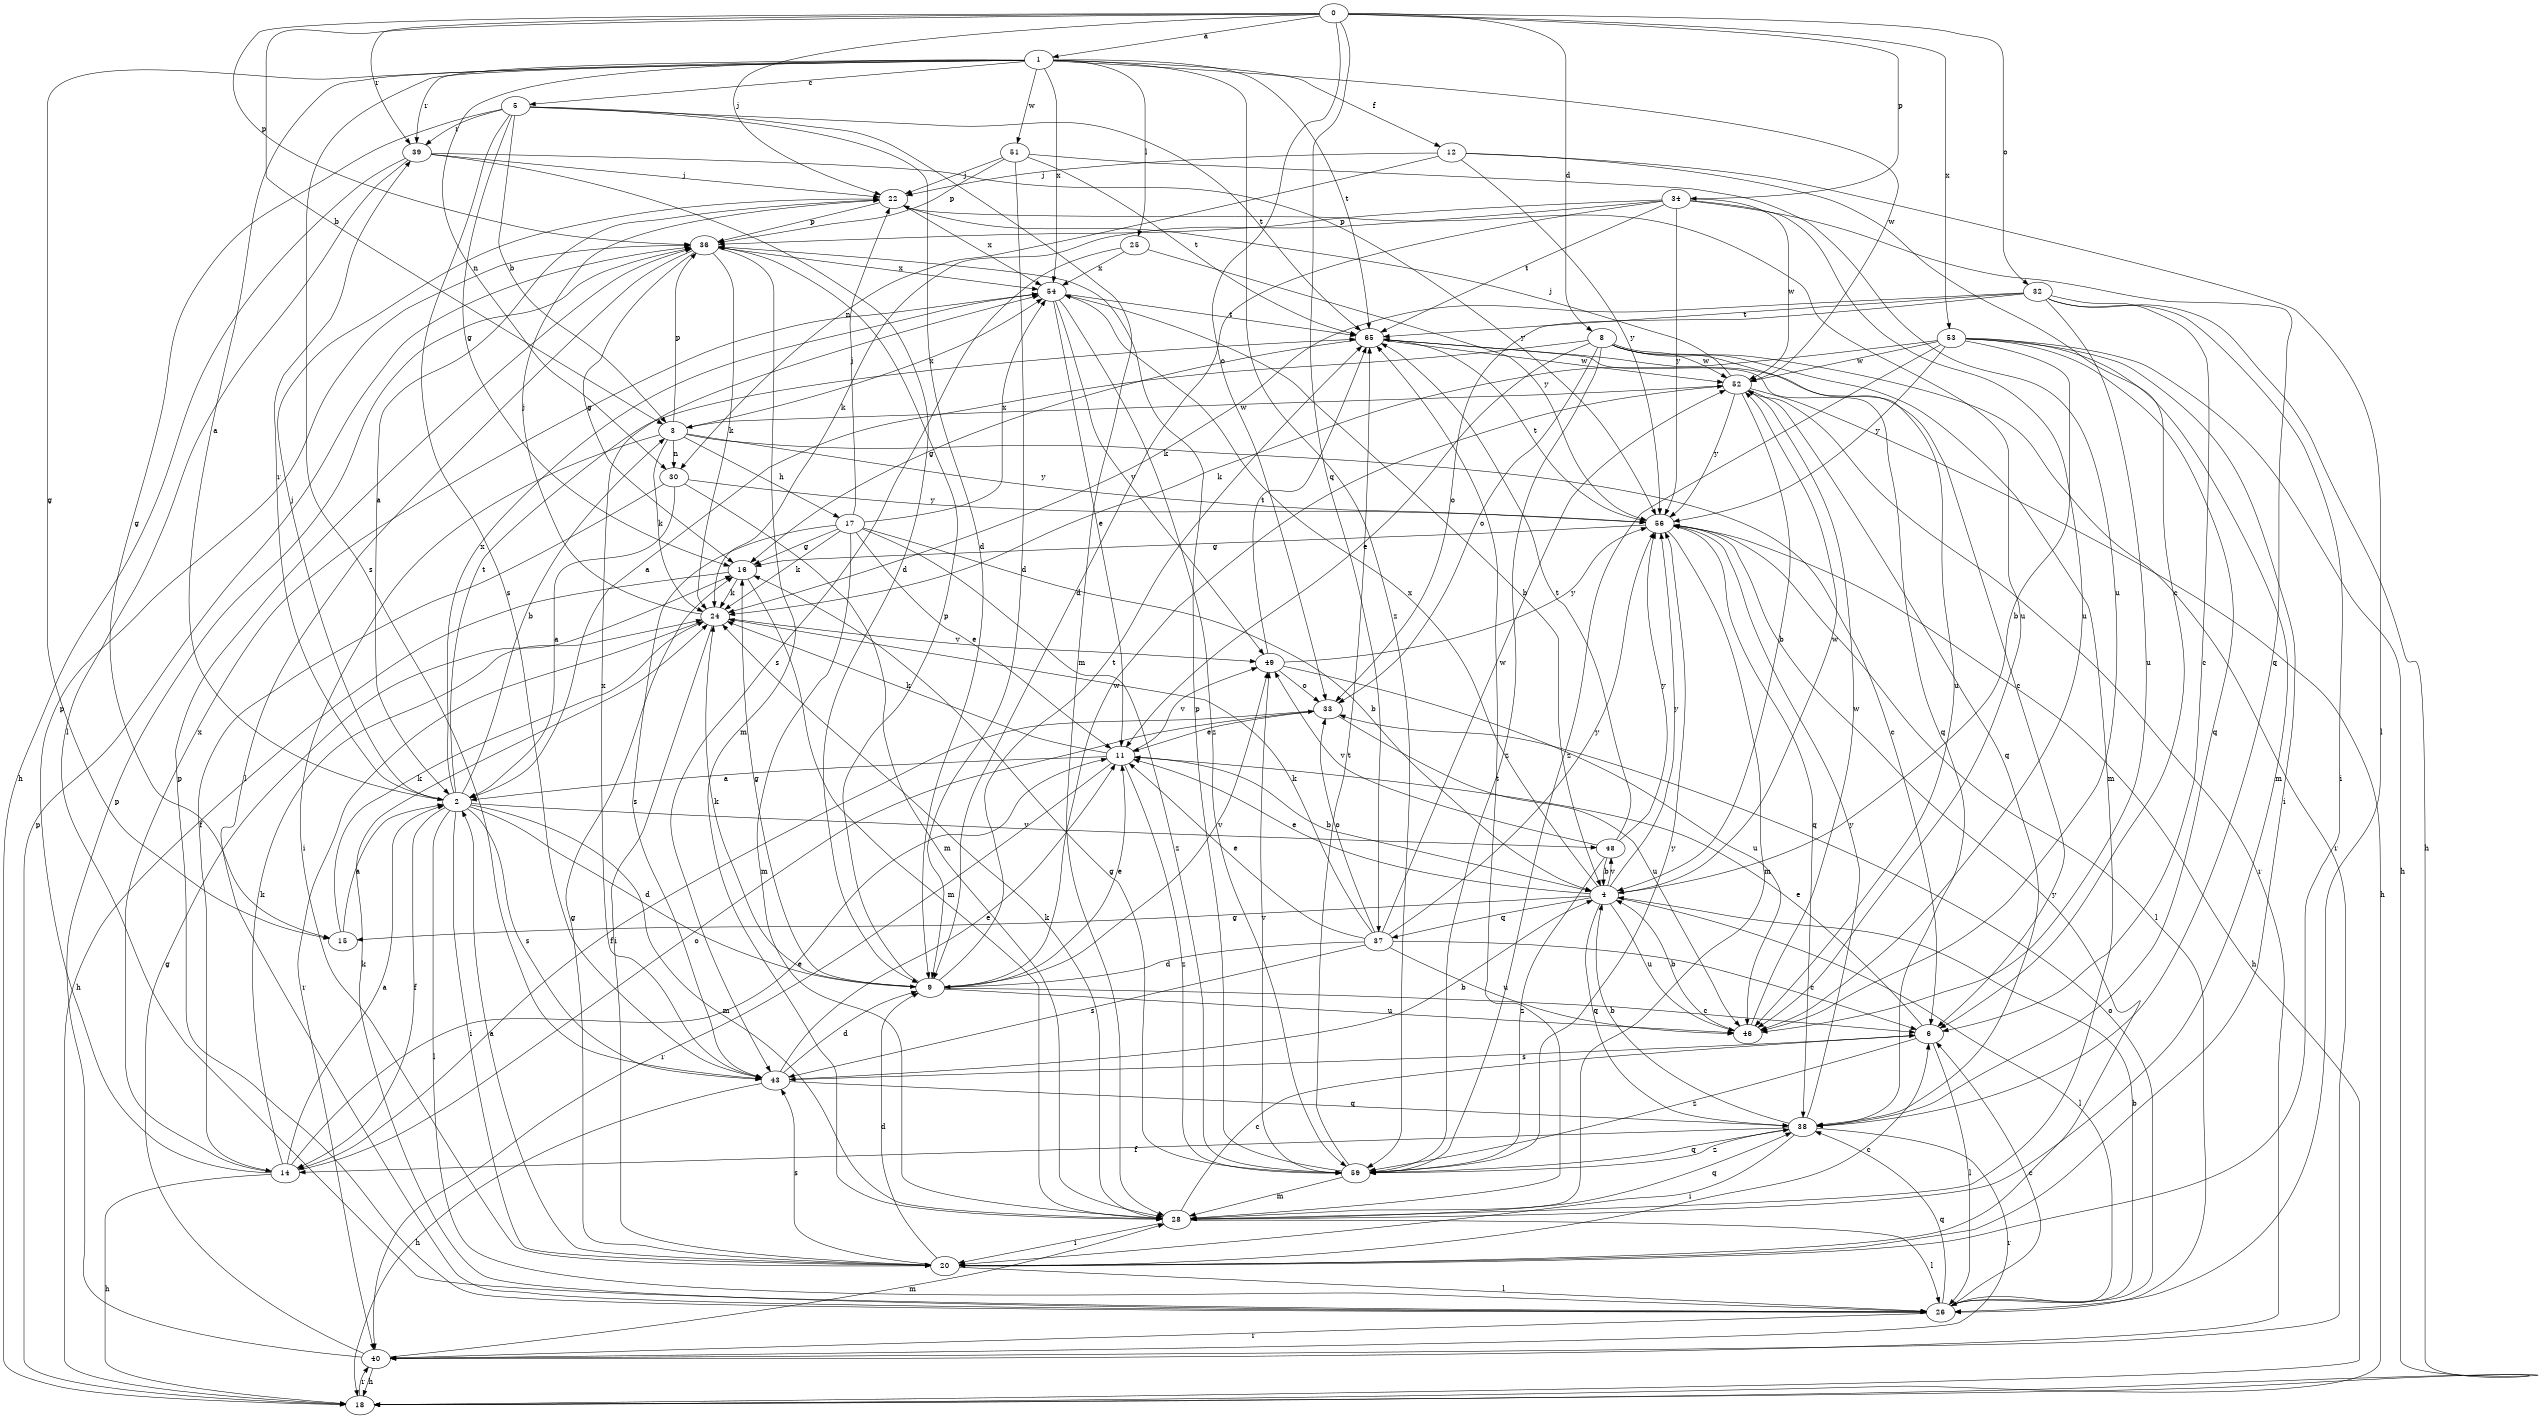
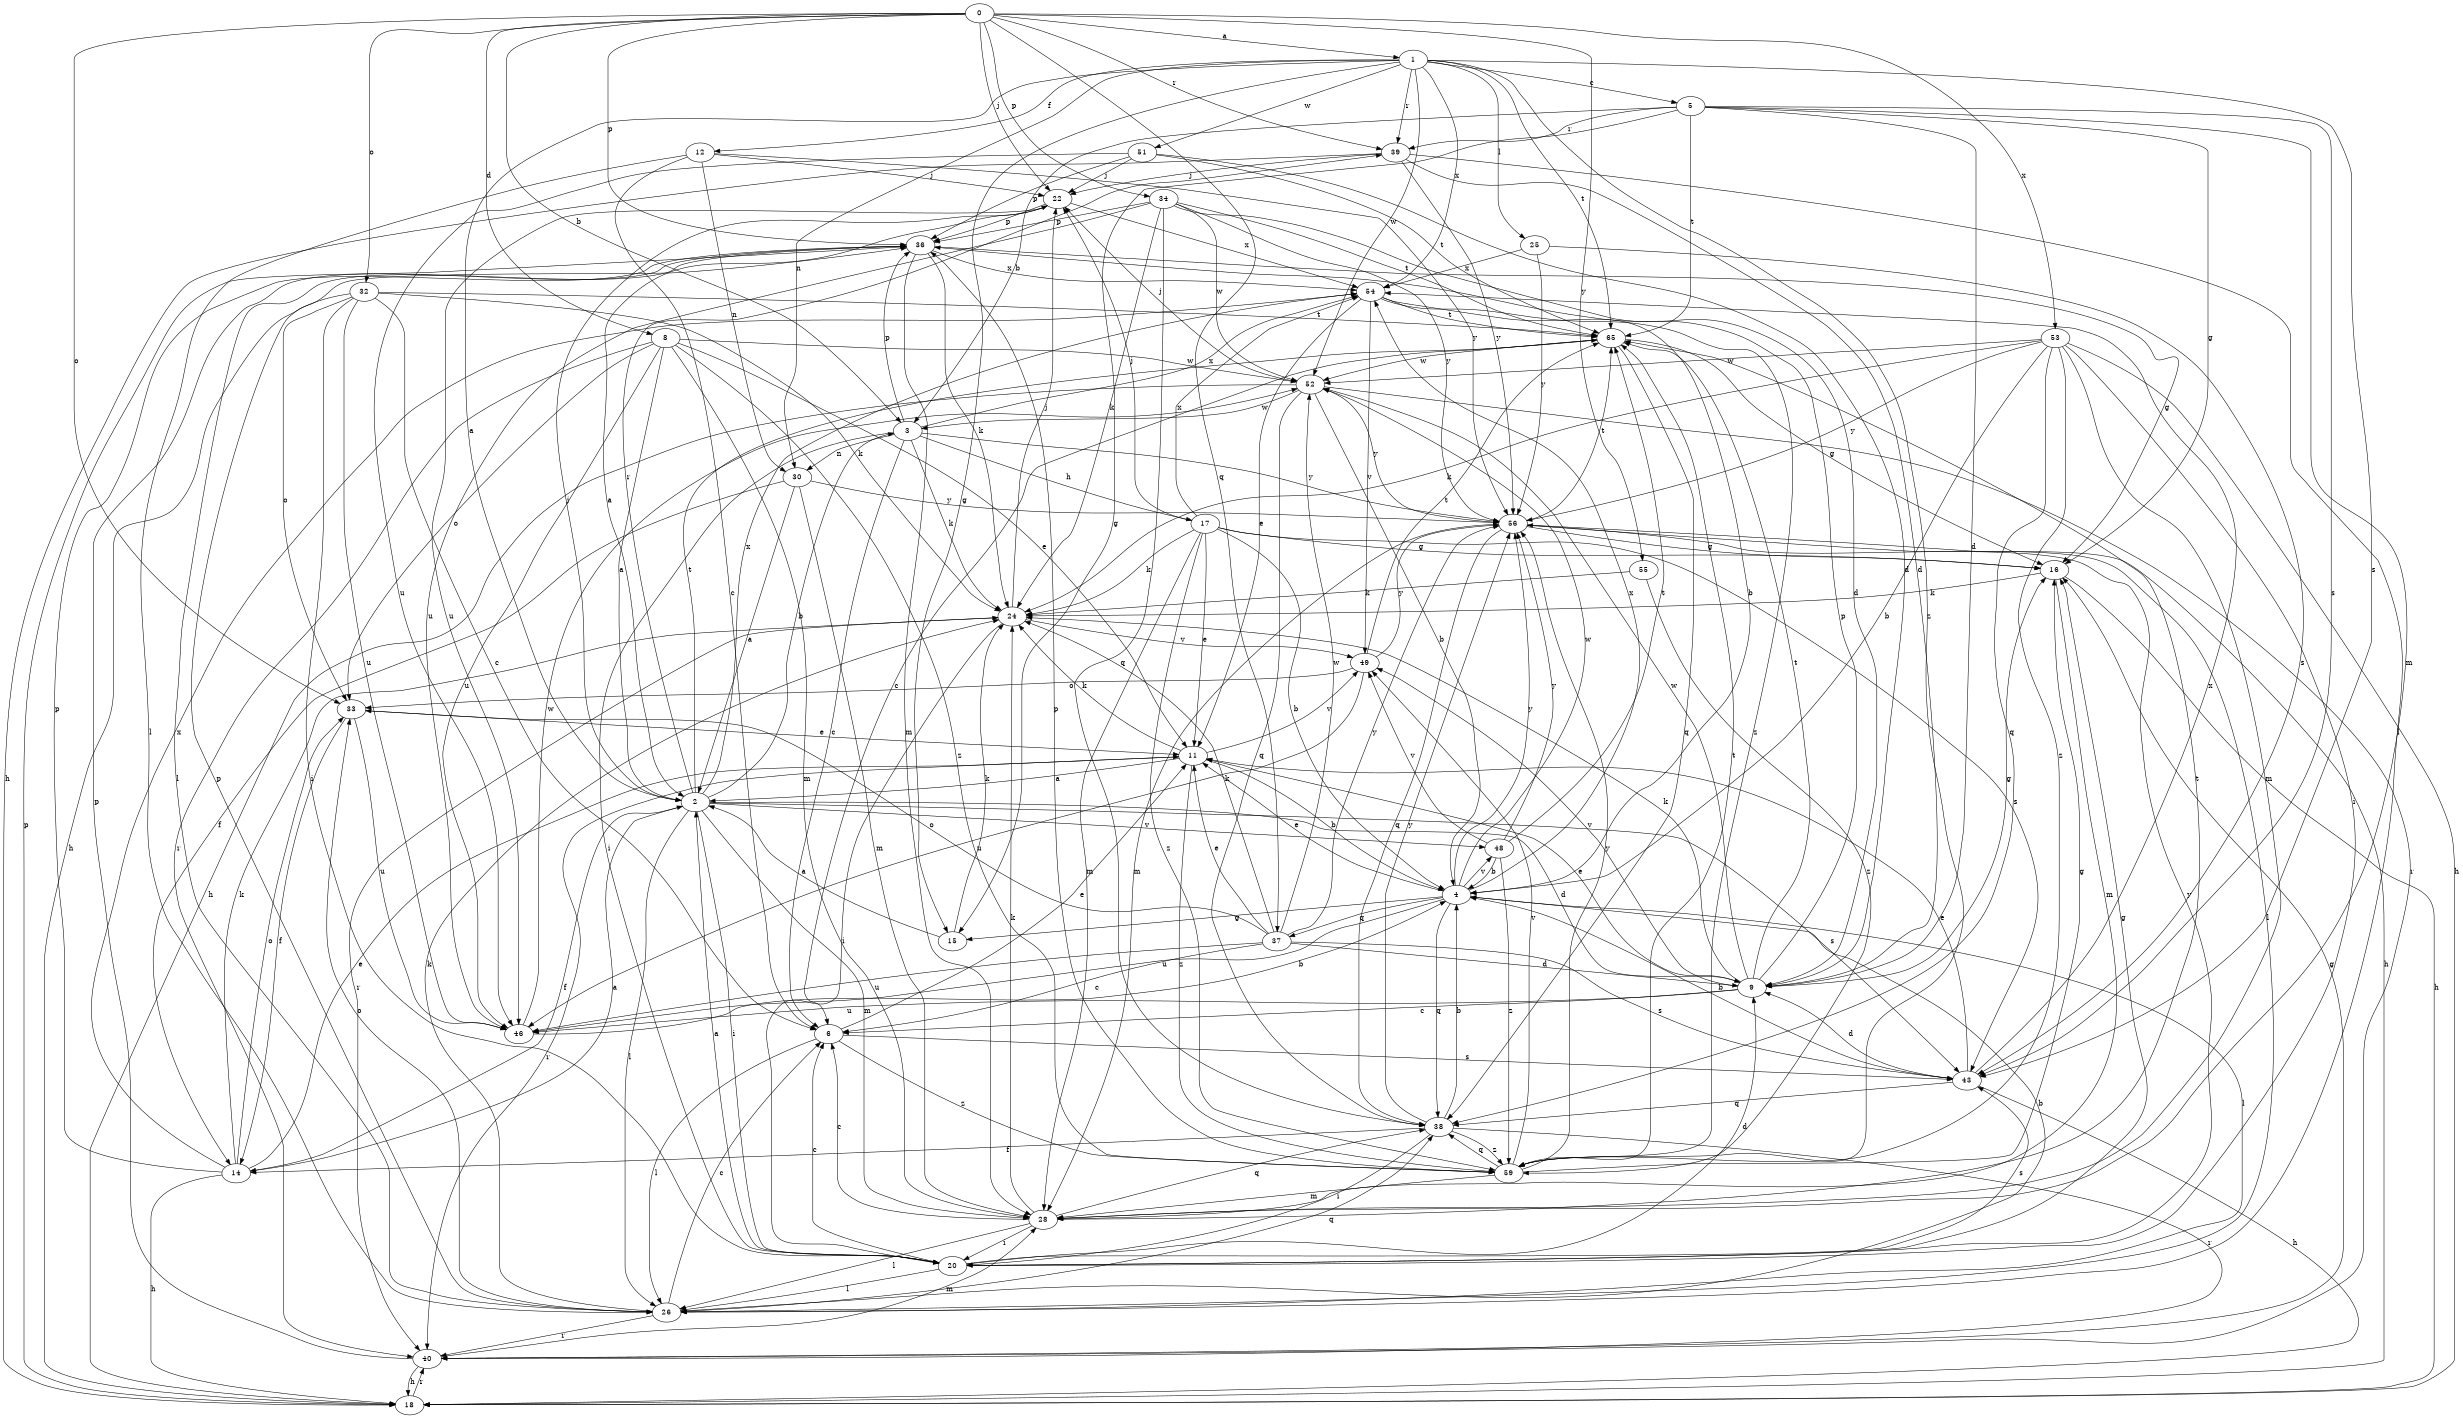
node "55": added
